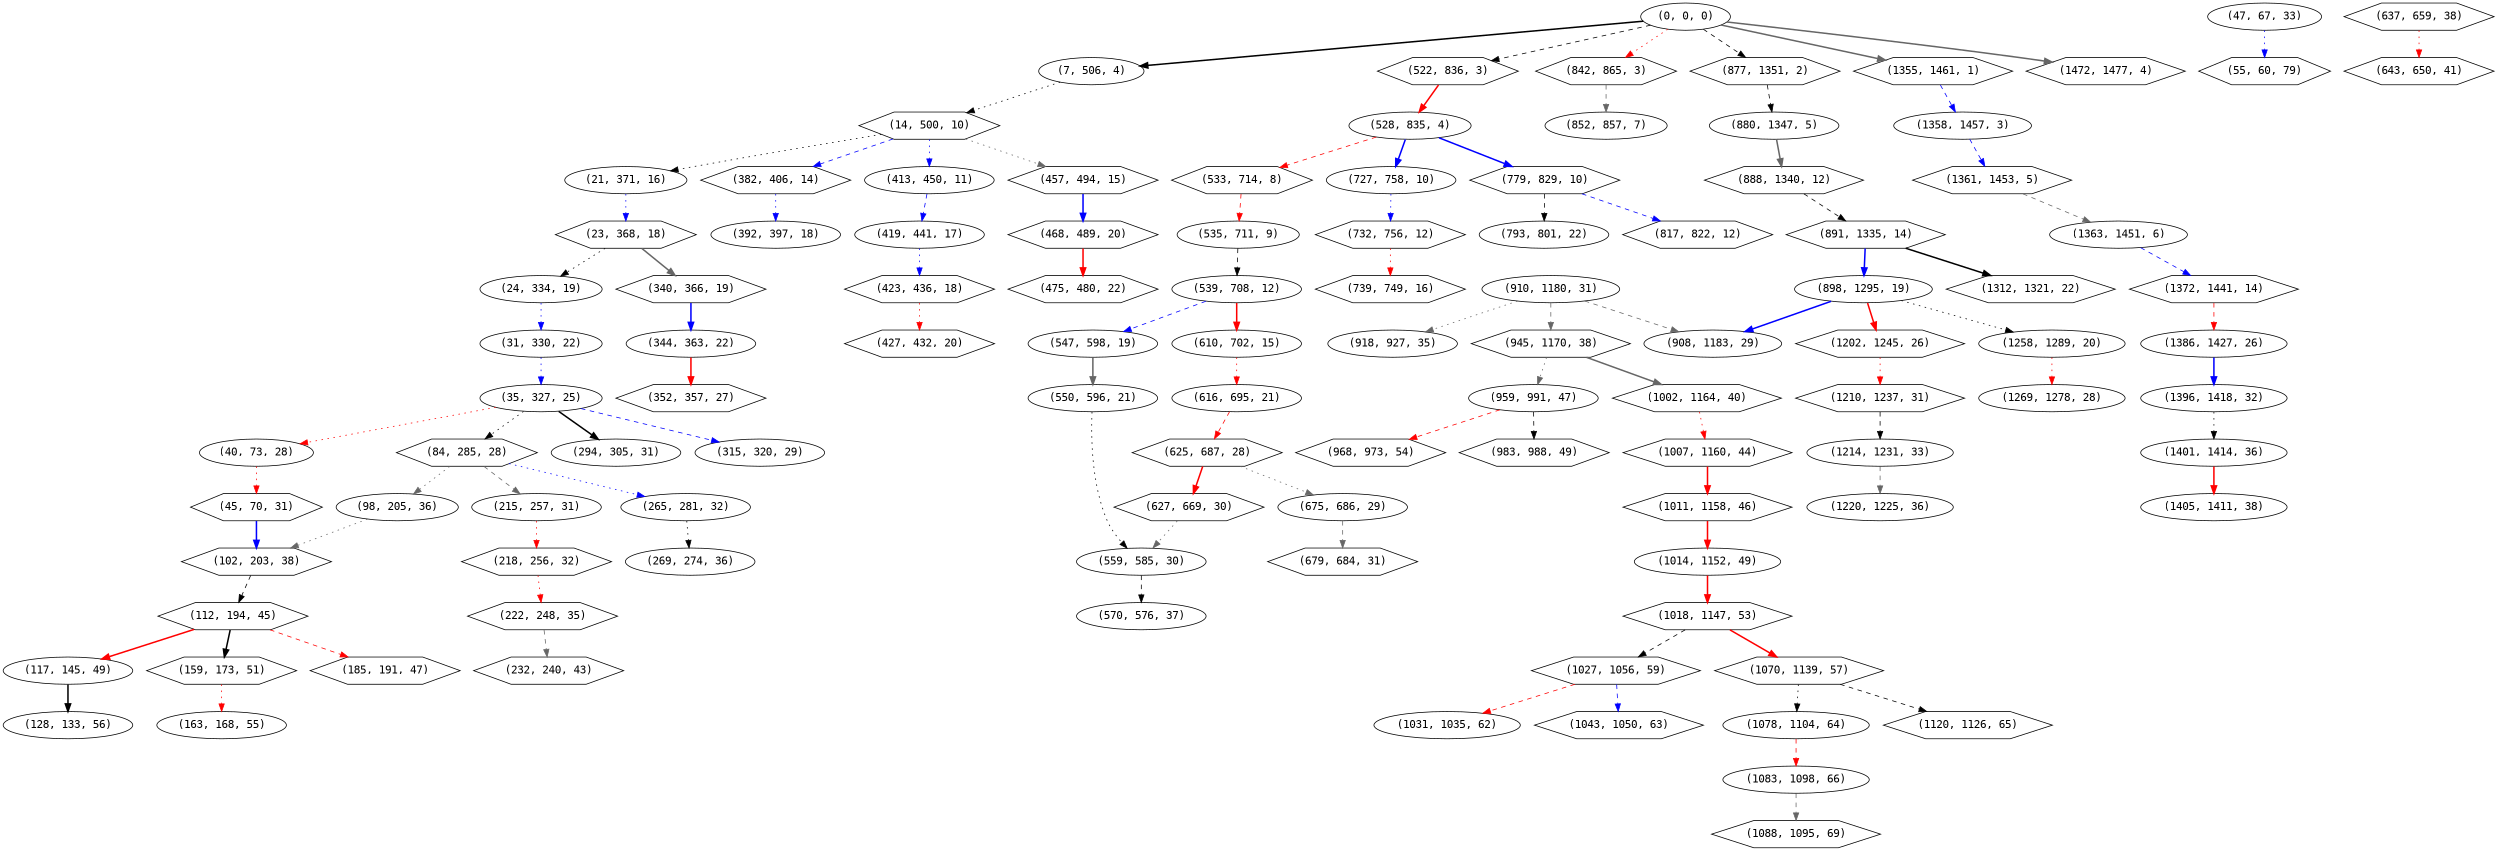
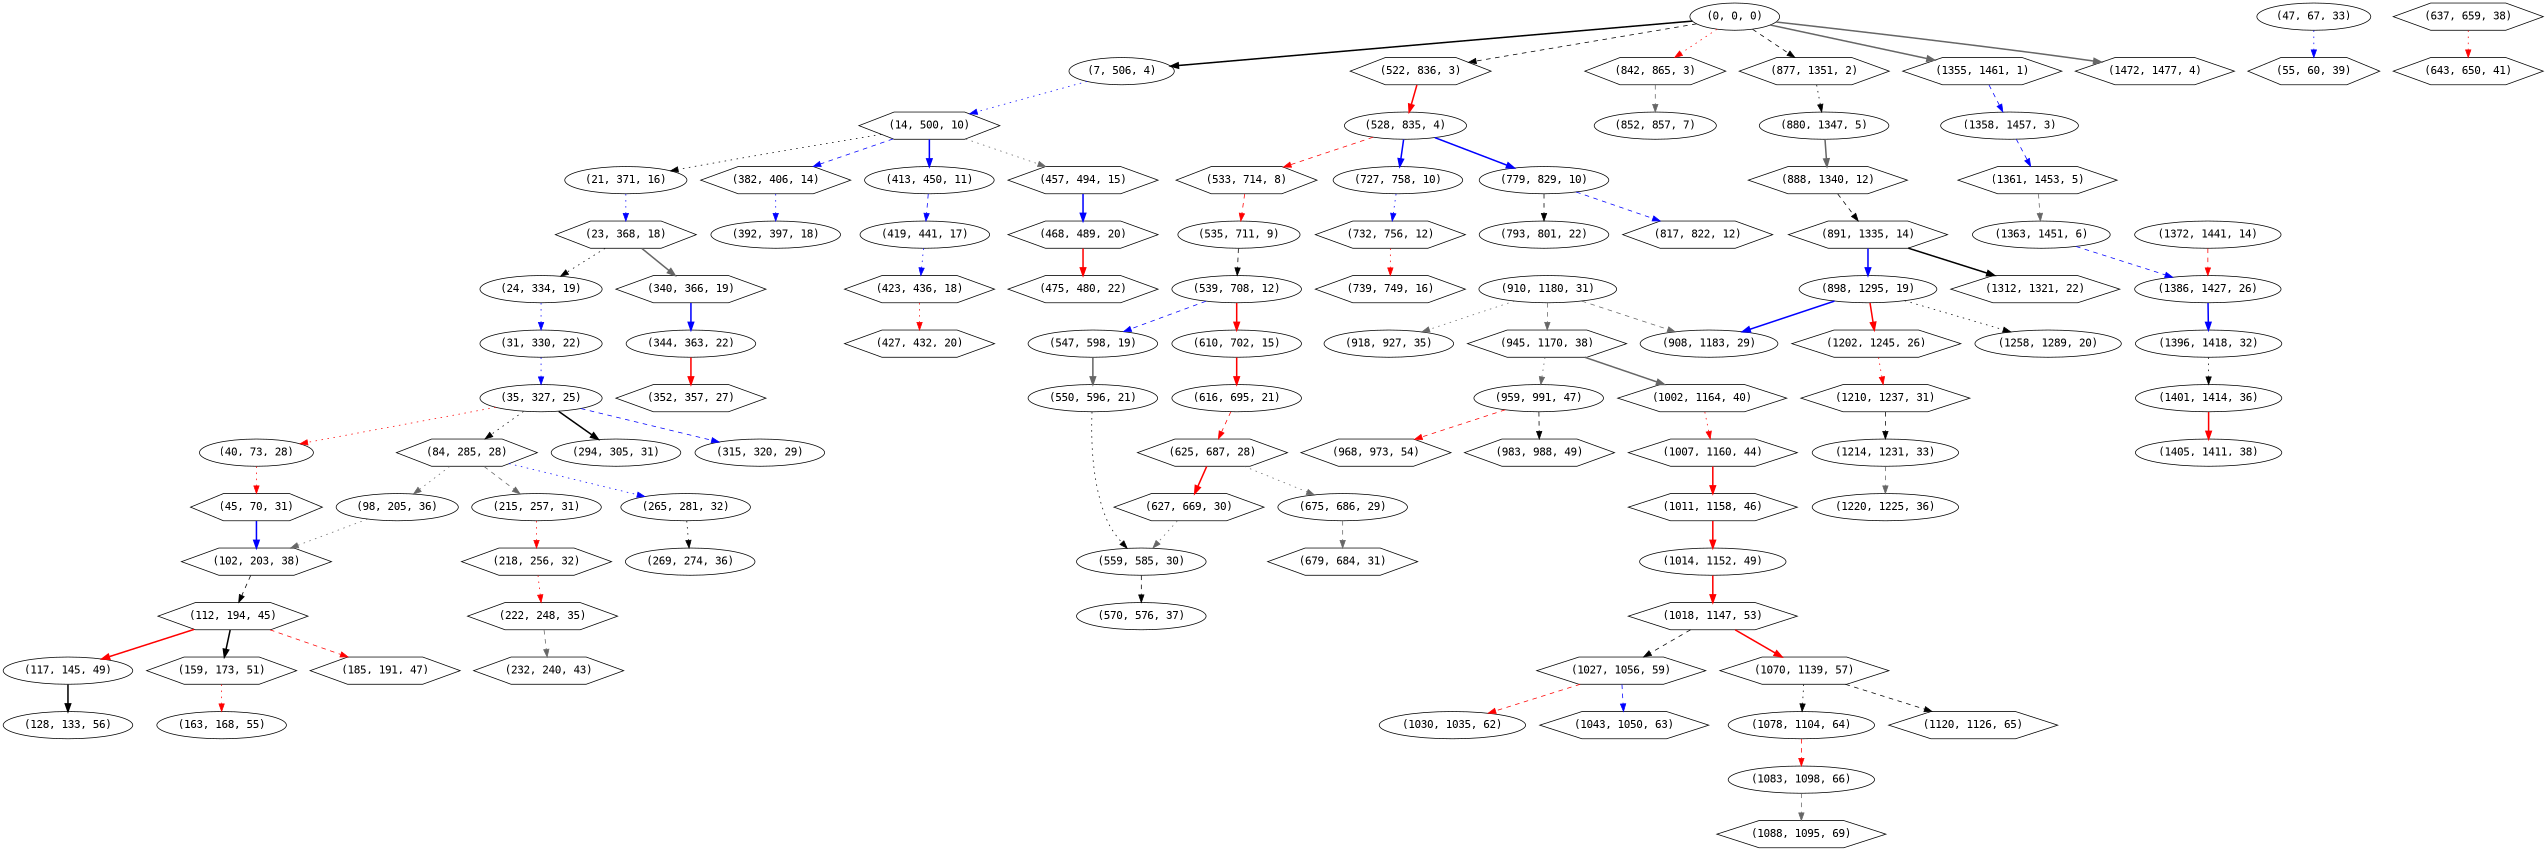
node "(55, 60, 79)": label "(55, 60, 79)" -> "(55, 60, 39)"
edge "(877, 1351, 2)" -> "(880, 1347, 5)": style dashed -> dotted
edge "(7, 506, 4)" -> "(14, 500, 10)": color black -> blue
edge "(14, 500, 10)" -> "(413, 450, 11)": style dotted -> bold
node "(779, 829, 10)": shape hexagon -> ellipse
edge "(1363, 1451, 6)" -> "(1372, 1441, 14)": now "(1363, 1451, 6)" -> "(1386, 1427, 26)"
node "(1372, 1441, 14)": shape hexagon -> ellipse
edge "(610, 702, 15)" -> "(616, 695, 21)": style dotted -> bold
node "(1269, 1278, 28)": removed
node "(1031, 1035, 62)": label "(1031, 1035, 62)" -> "(1030, 1035, 62)"
